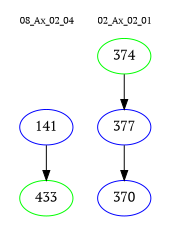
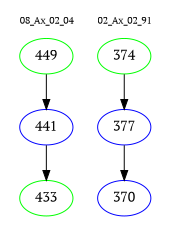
cluster "02_Ax_02_01": label "02_Ax_02_01" -> "02_Ax_02_91"
node "449": added
node "141": label "141" -> "441"
